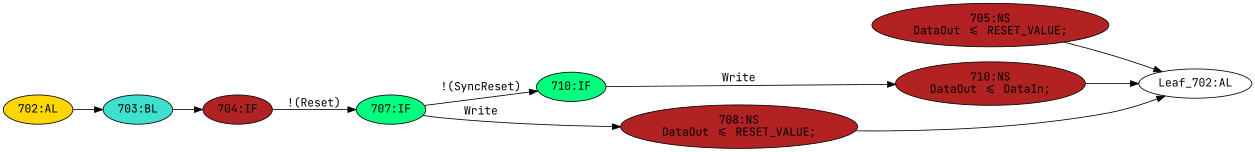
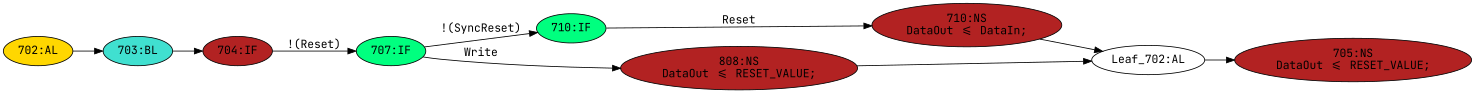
edge "705:NS DataOut <= RESET_VALUE;" -> "Leaf_702:AL": reversed
edge "710:IF" -> "710:NS DataOut <= DataIn;": label "Write" -> "Reset"
node "708:NS DataOut <= RESET_VALUE;": label "708:NS DataOut <= RESET_VALUE;" -> "808:NS DataOut <= RESET_VALUE;"
